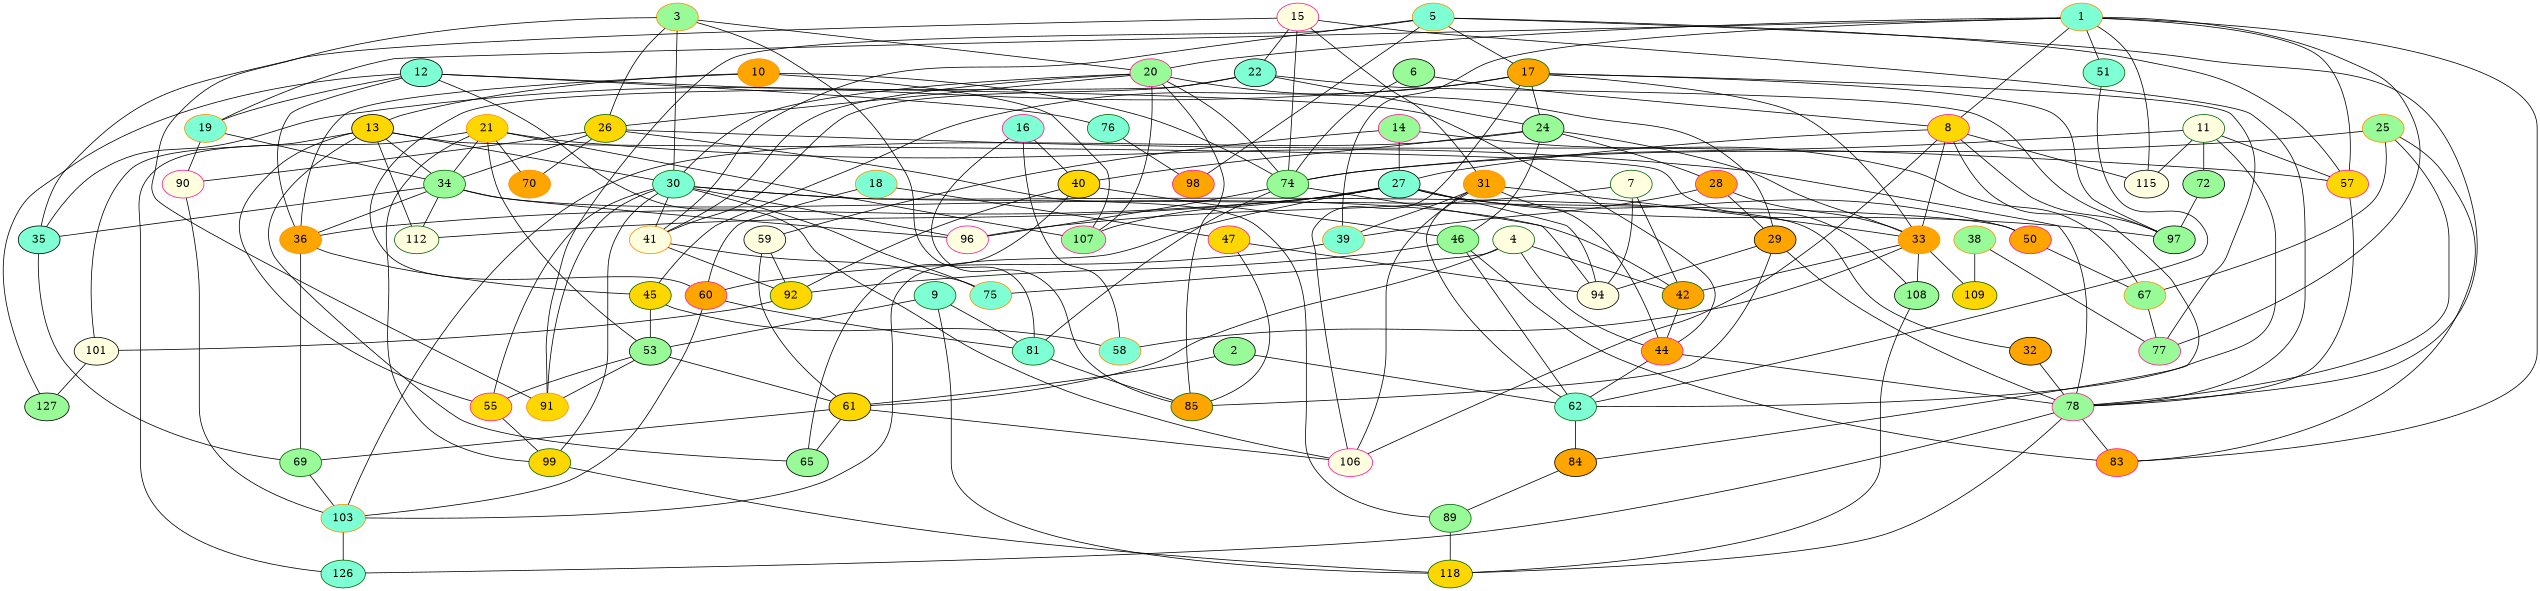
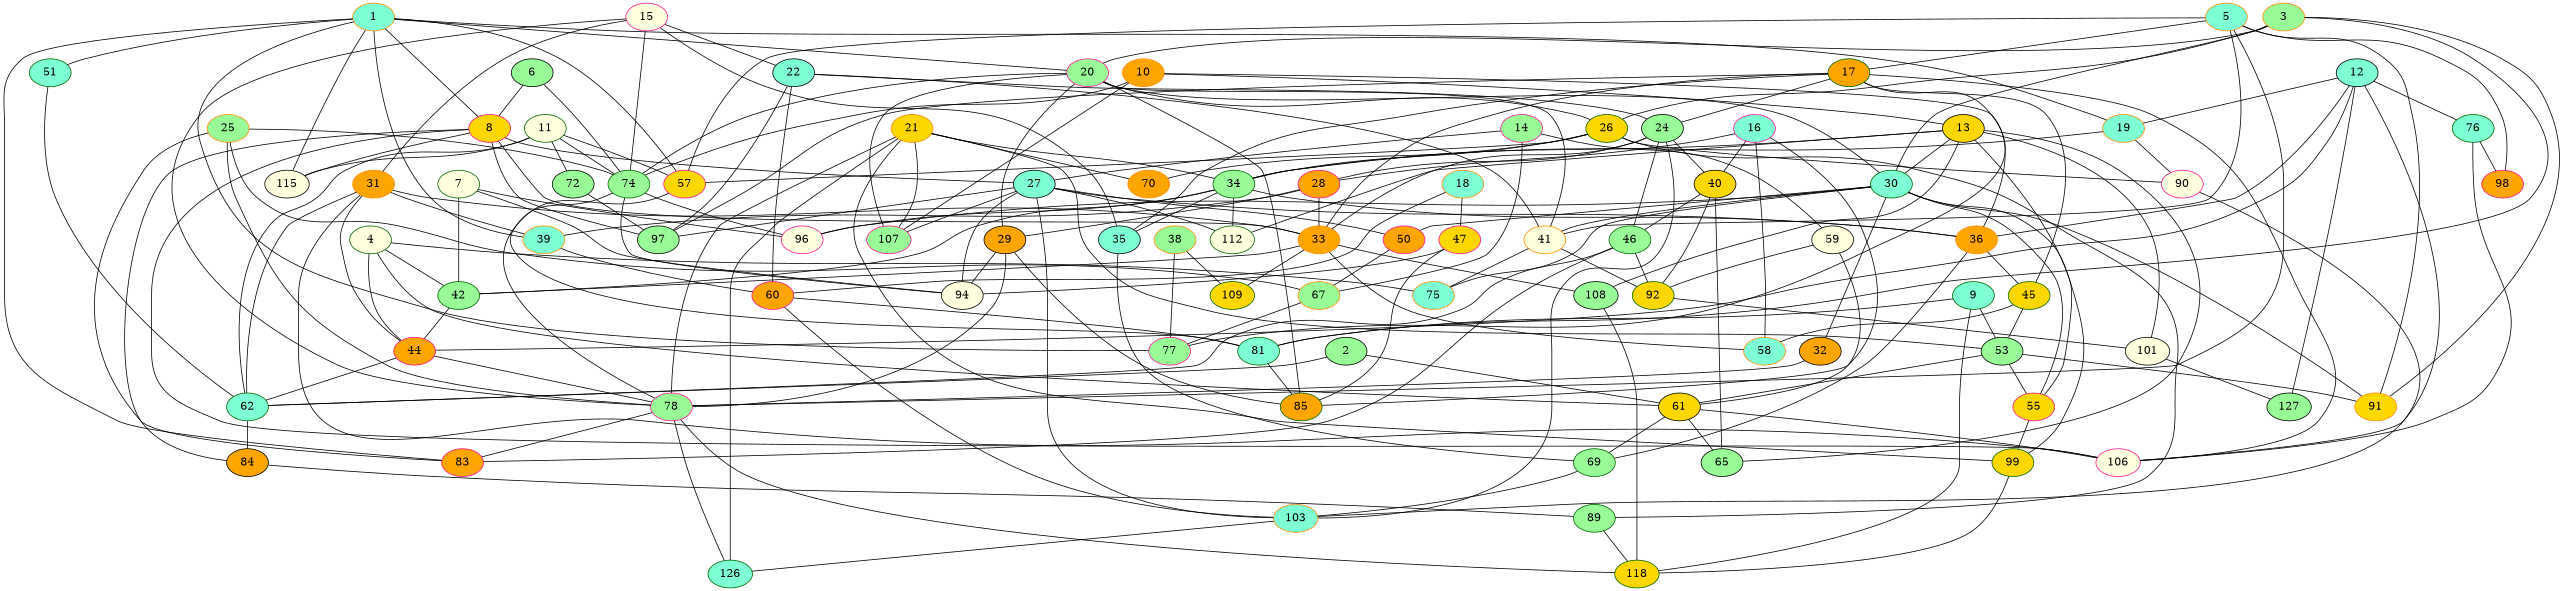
edge "16" -- "28": added
node "42": fillcolor orange -> palegreen
edge "76" -- "106": added
